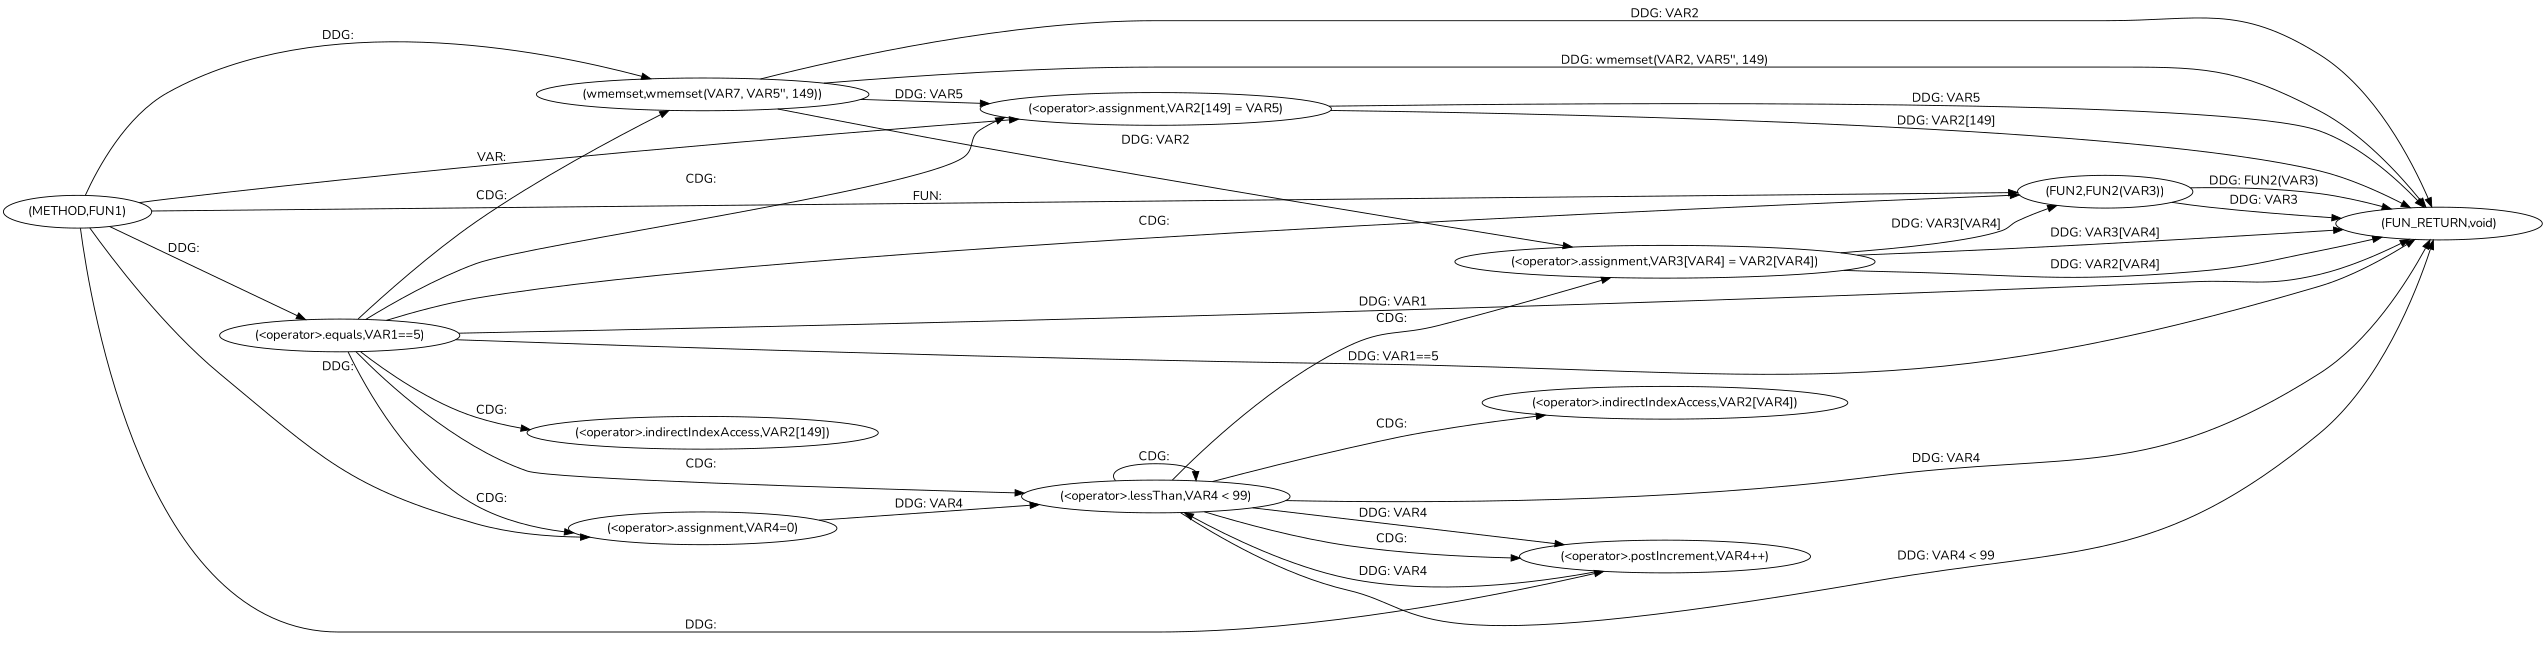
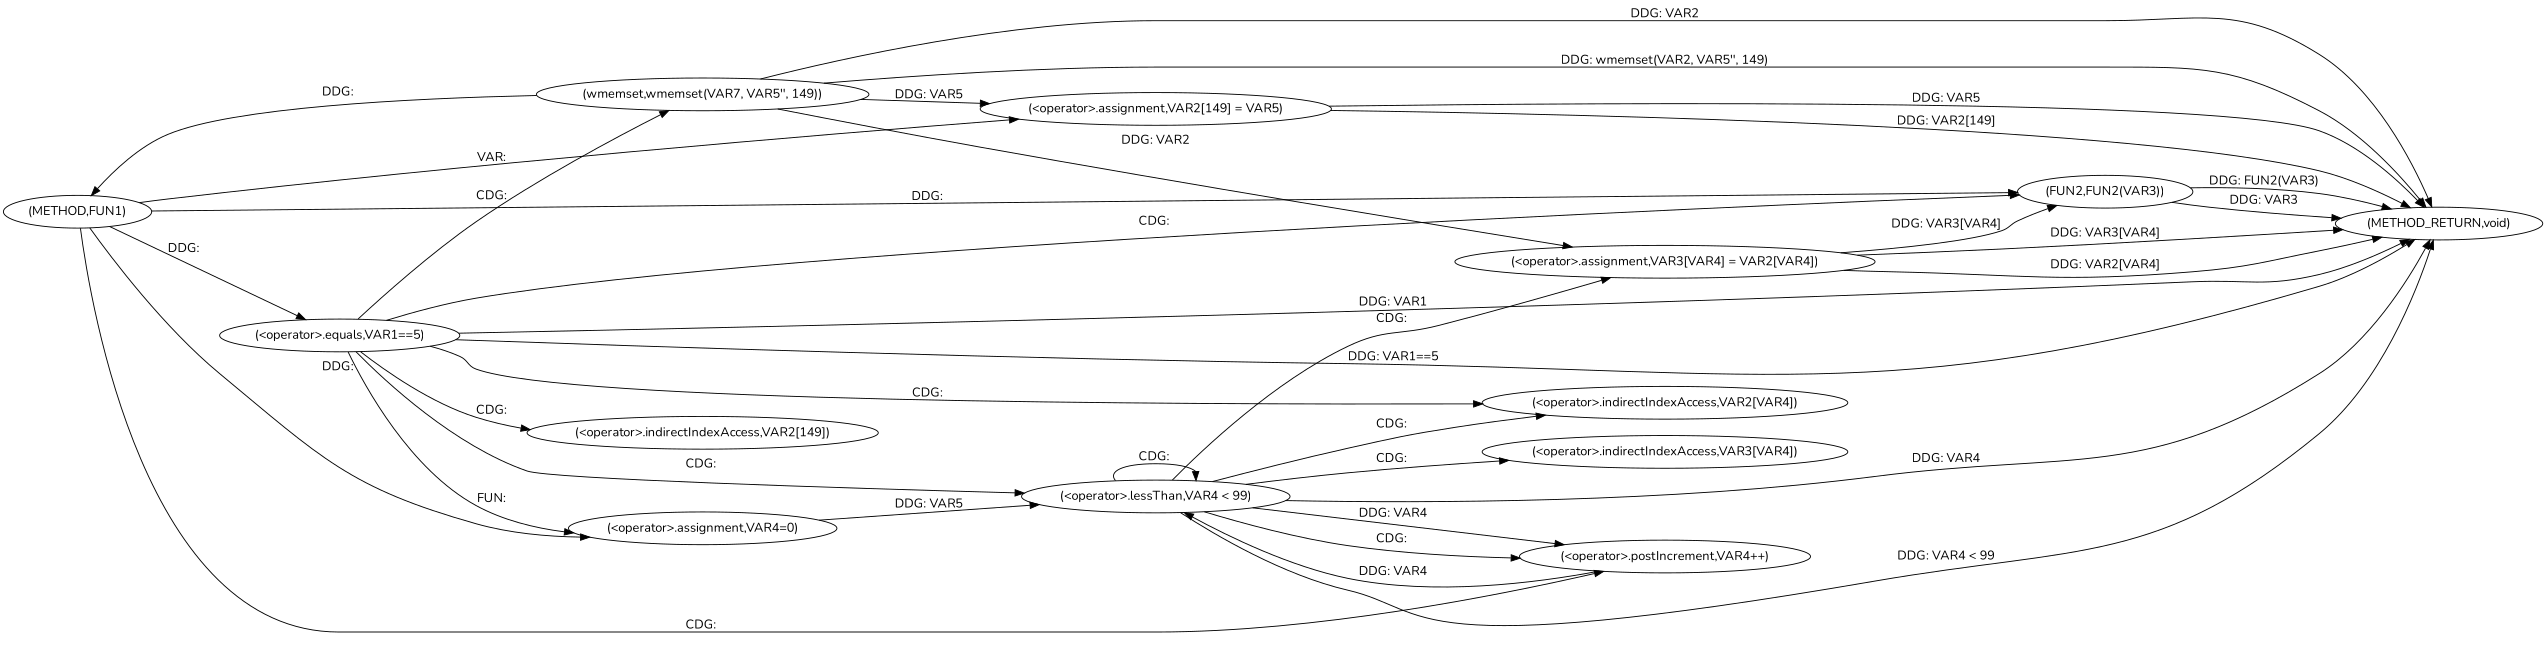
edge "(METHOD,FUN1)" -> "(wmemset,wmemset(VAR7, VAR5'', 149))": reversed
edge "(METHOD,FUN1)" -> "(FUN2,FUN2(VAR3))": label "FUN: " -> "DDG: "
edge "(<operator>.equals,VAR1==5)" -> "(<operator>.assignment,VAR2[149] = VAR5)": now "(<operator>.equals,VAR1==5)" -> "(<operator>.indirectIndexAccess,VAR2[VAR4])"
node "(FUN_RETURN,void)": label "(FUN_RETURN,void)" -> "(METHOD_RETURN,void)"
node "(<operator>.indirectIndexAccess,VAR3[VAR4])": added
edge "(<operator>.equals,VAR1==5)" -> "(<operator>.assignment,VAR4=0)": label "CDG: " -> "FUN: "
edge "(<operator>.assignment,VAR4=0)" -> "(<operator>.lessThan,VAR4 < 99)": label "DDG: VAR4" -> "DDG: VAR5"
edge "(METHOD,FUN1)" -> "(<operator>.postIncrement,VAR4++)": label "DDG: " -> "CDG: "
